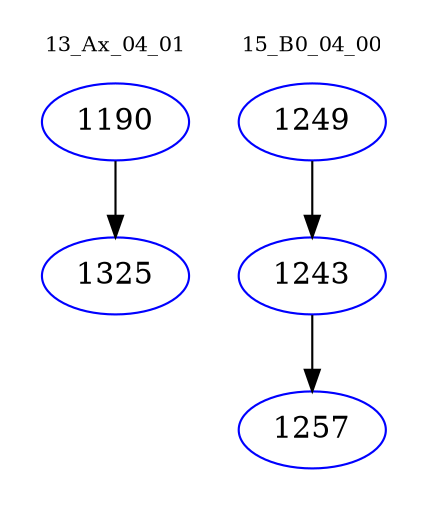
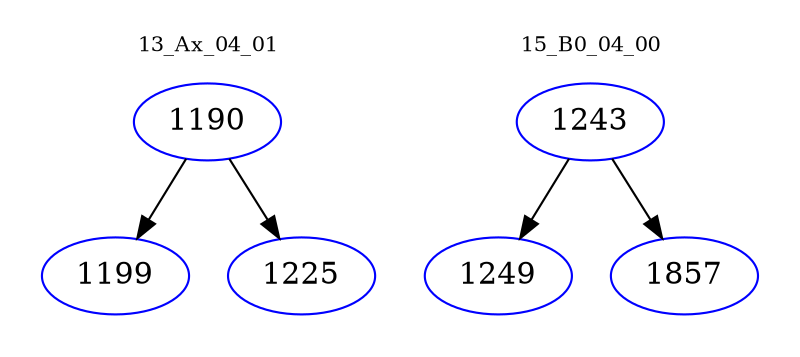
edge "1249" -> "1243": reversed
node "1325": label "1325" -> "1225"
node "1199": added
node "1257": label "1257" -> "1857"
